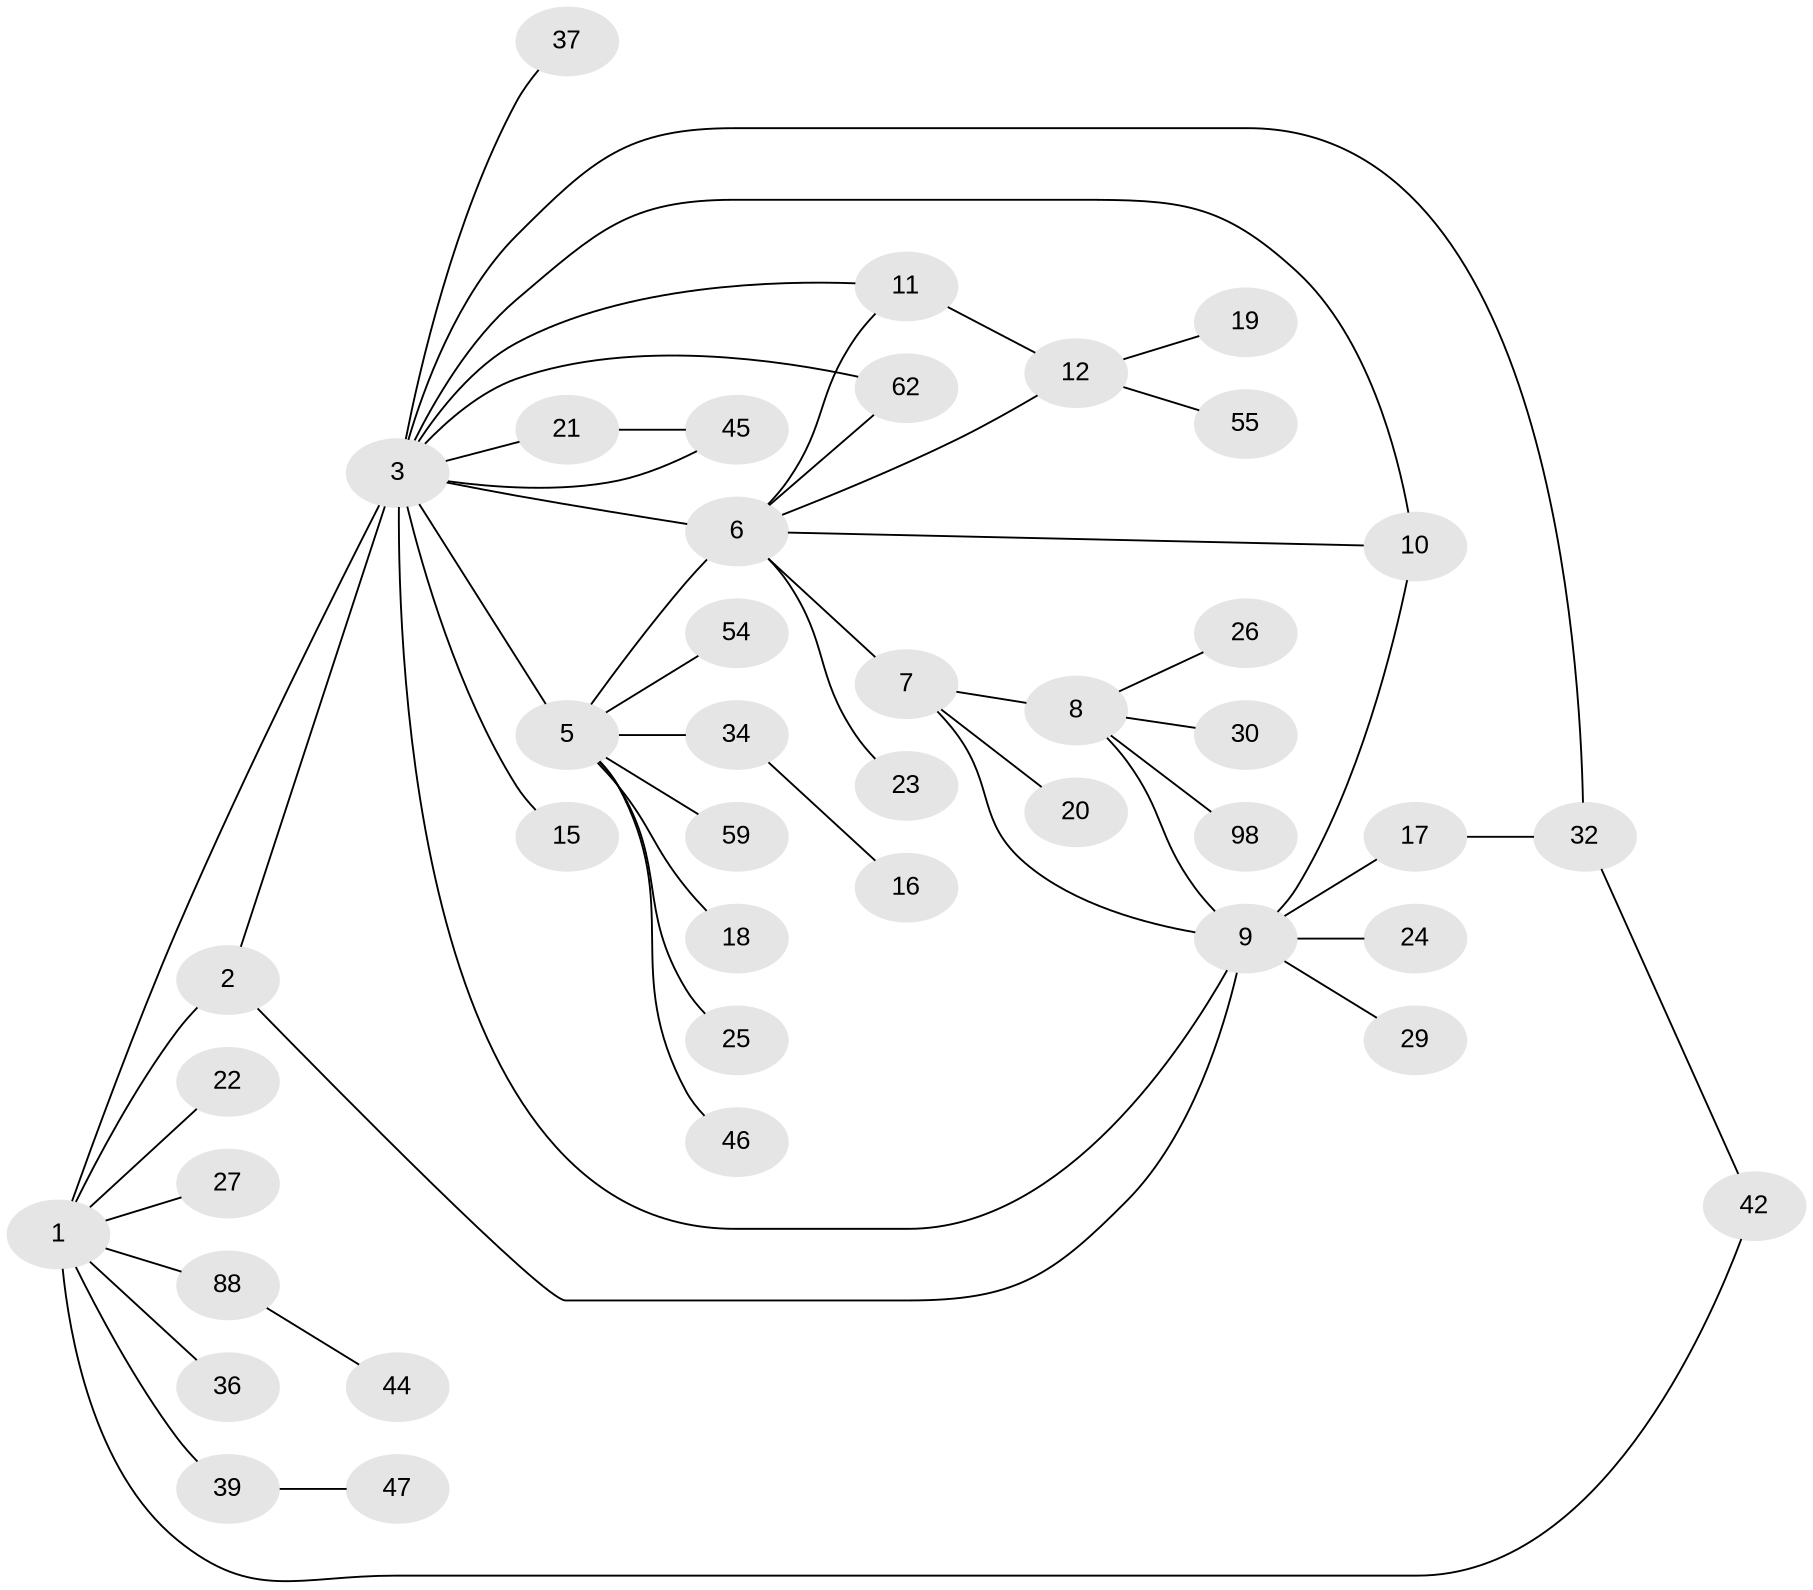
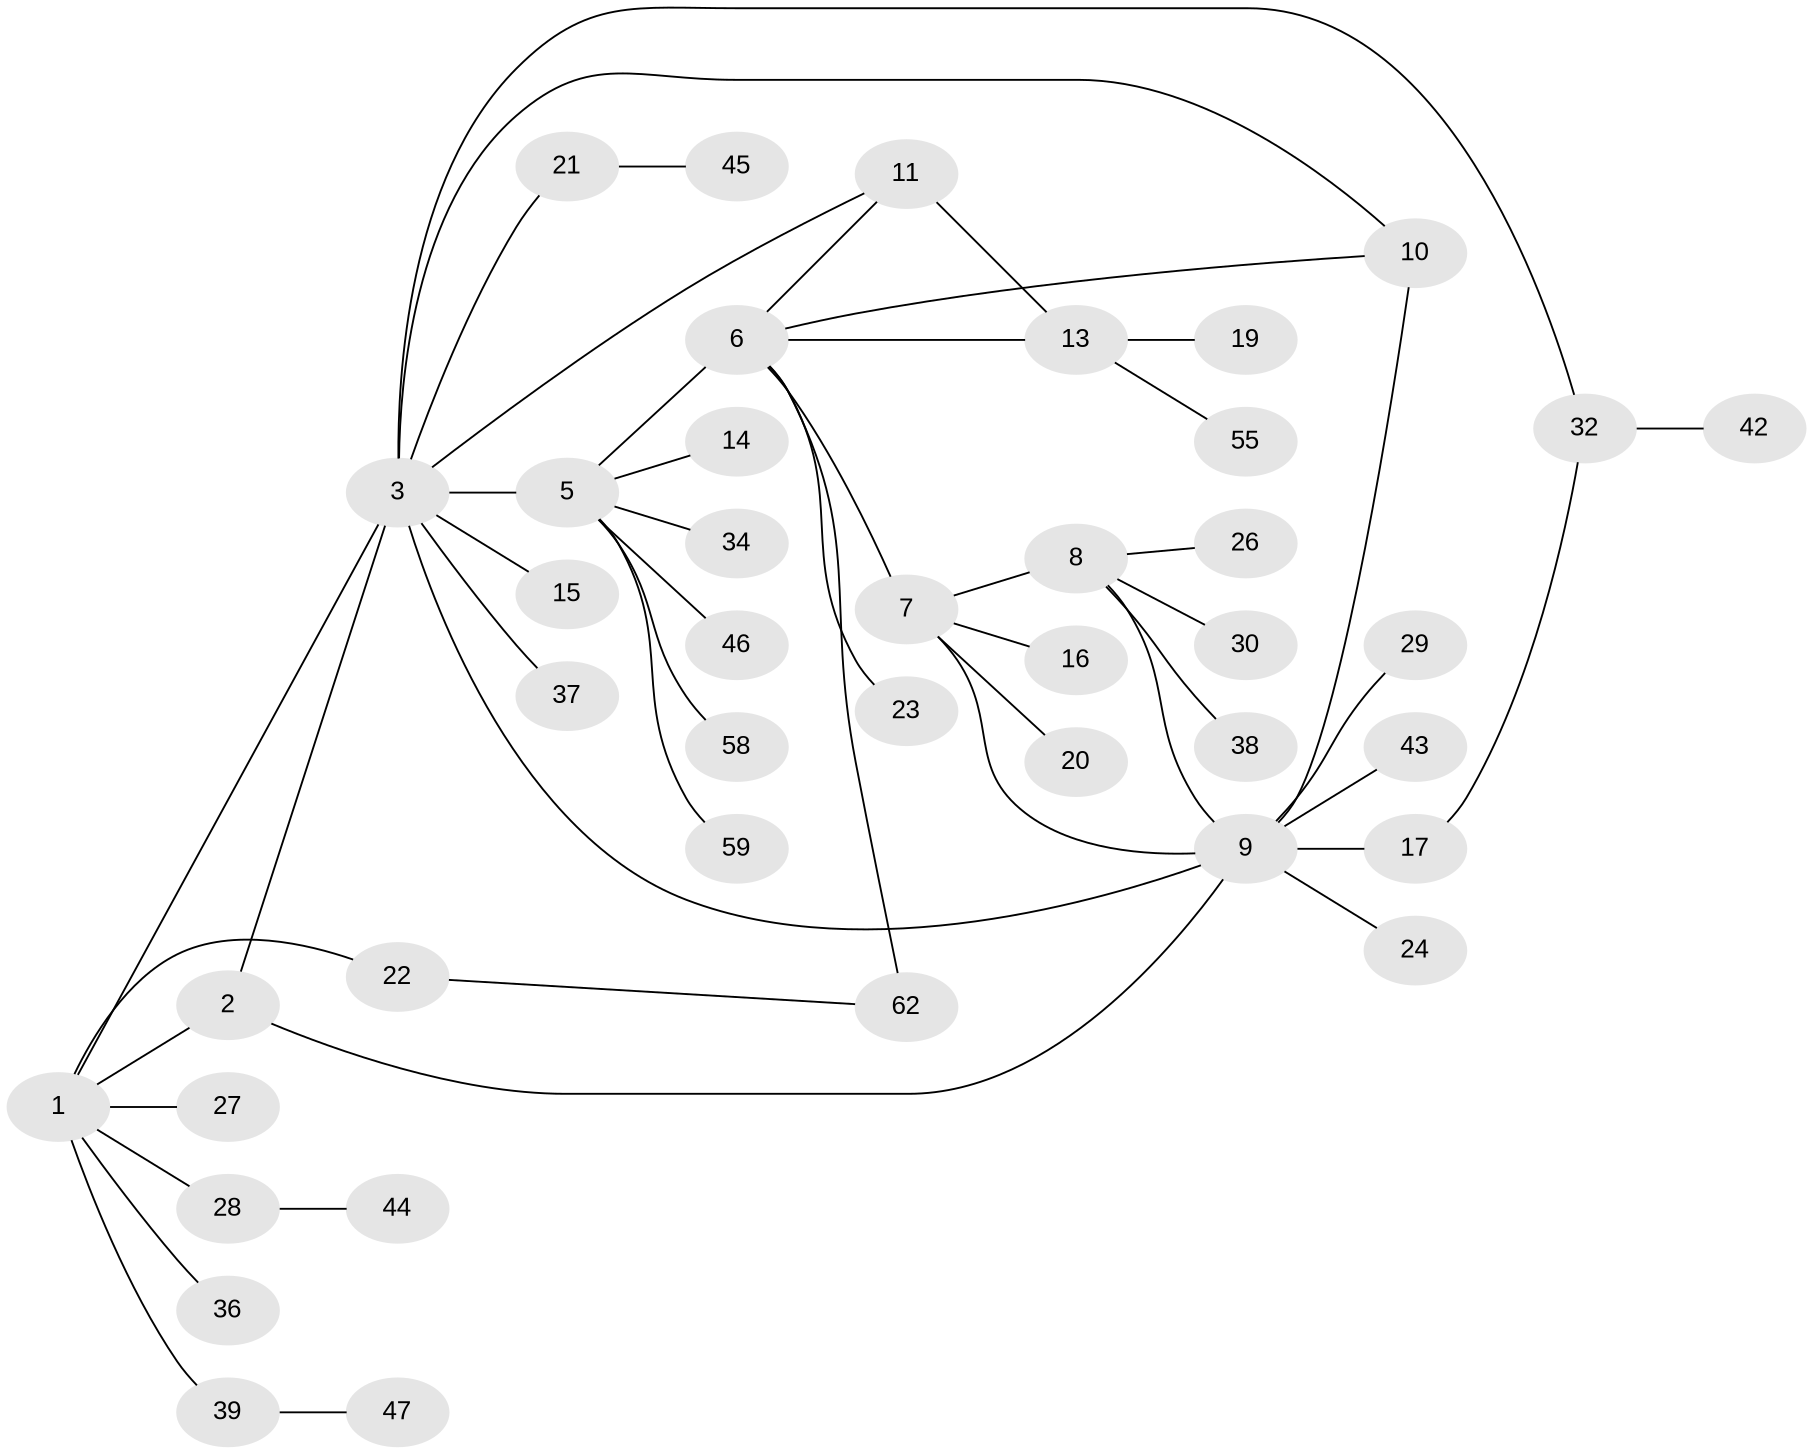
edge "62" -- "3": now "62" -- "22"
node "12": label "12" -> "13"
edge "45" -- "3": removed
edge "3" -- "6": removed
node "54": label "54" -> "58"
node "43": added
edge "34" -- "16": now "7" -- "16"
node "98": label "98" -> "38"
node "18": label "18" -> "14"
node "25": removed
node "88": label "88" -> "28"
edge "42" -- "1": removed
